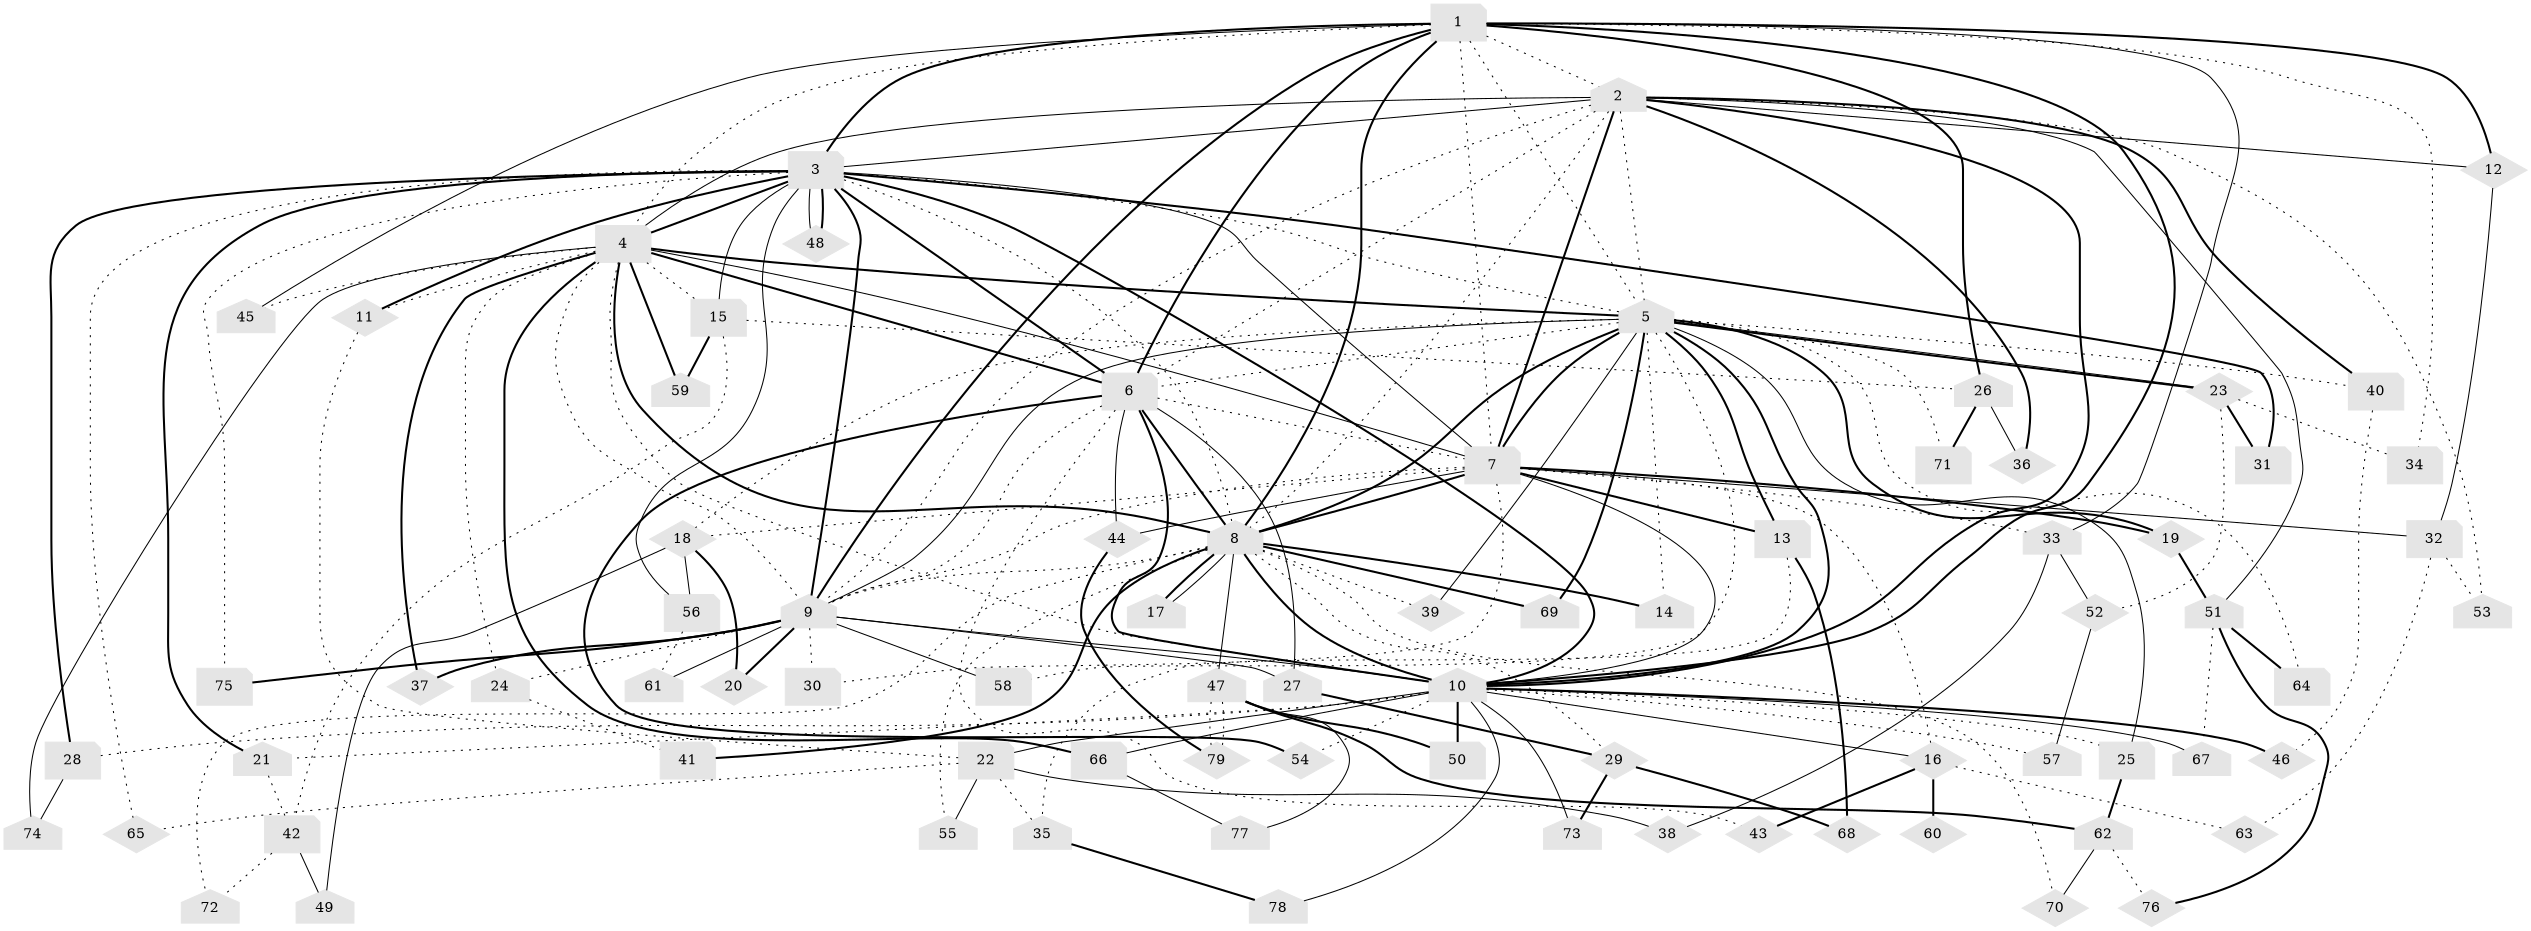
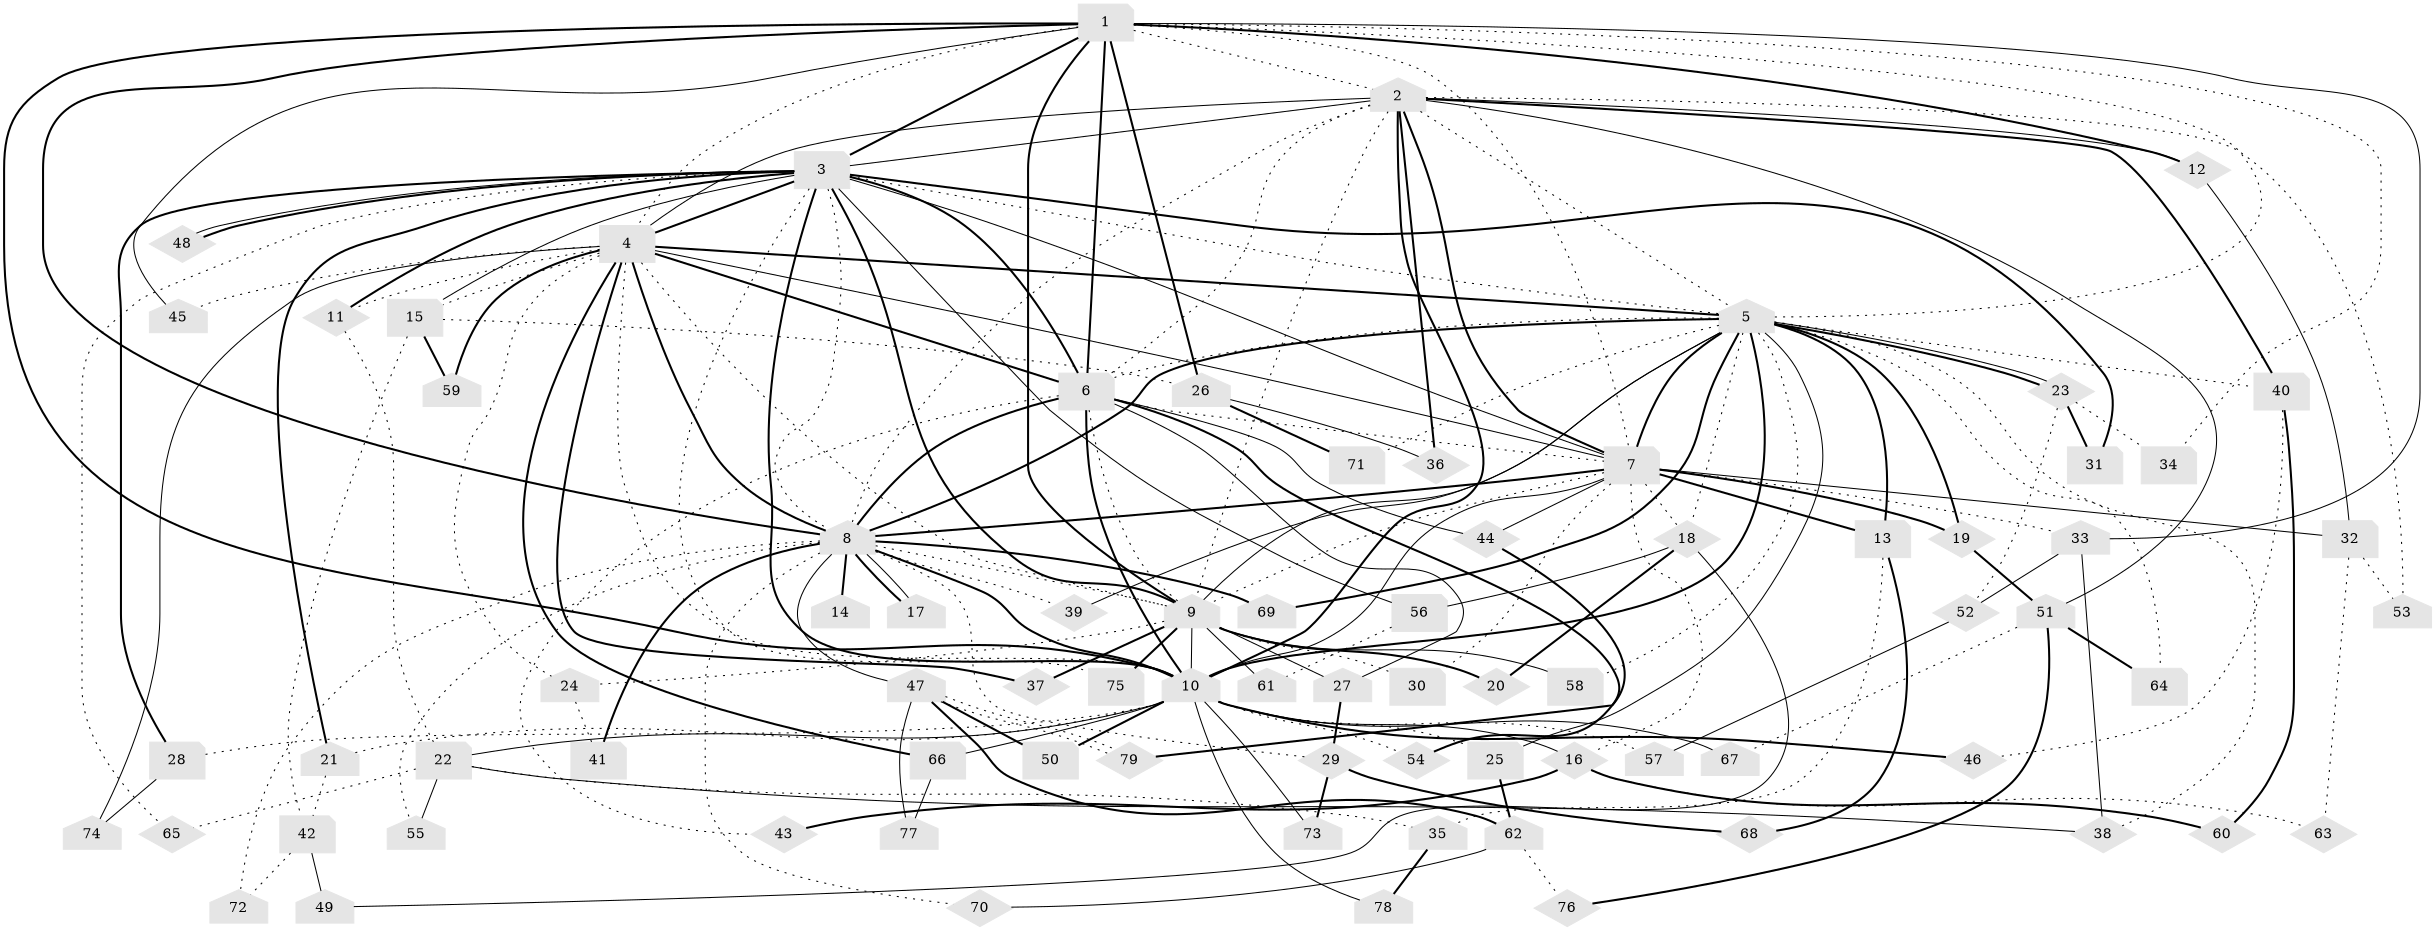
edge "5" -- "14": now "5" -- "38"
edge "40" -- "60": added
